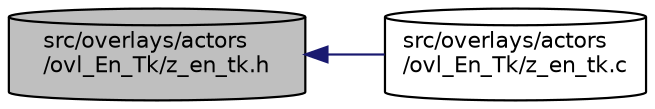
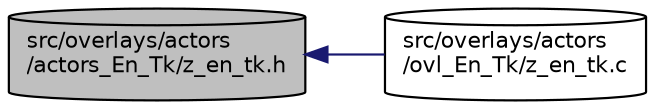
node "src/overlays/actors /ovl_En_Tk/z_en_tk.h": label "src/overlays/actors /ovl_En_Tk/z_en_tk.h" -> "src/overlays/actors /actors_En_Tk/z_en_tk.h"
